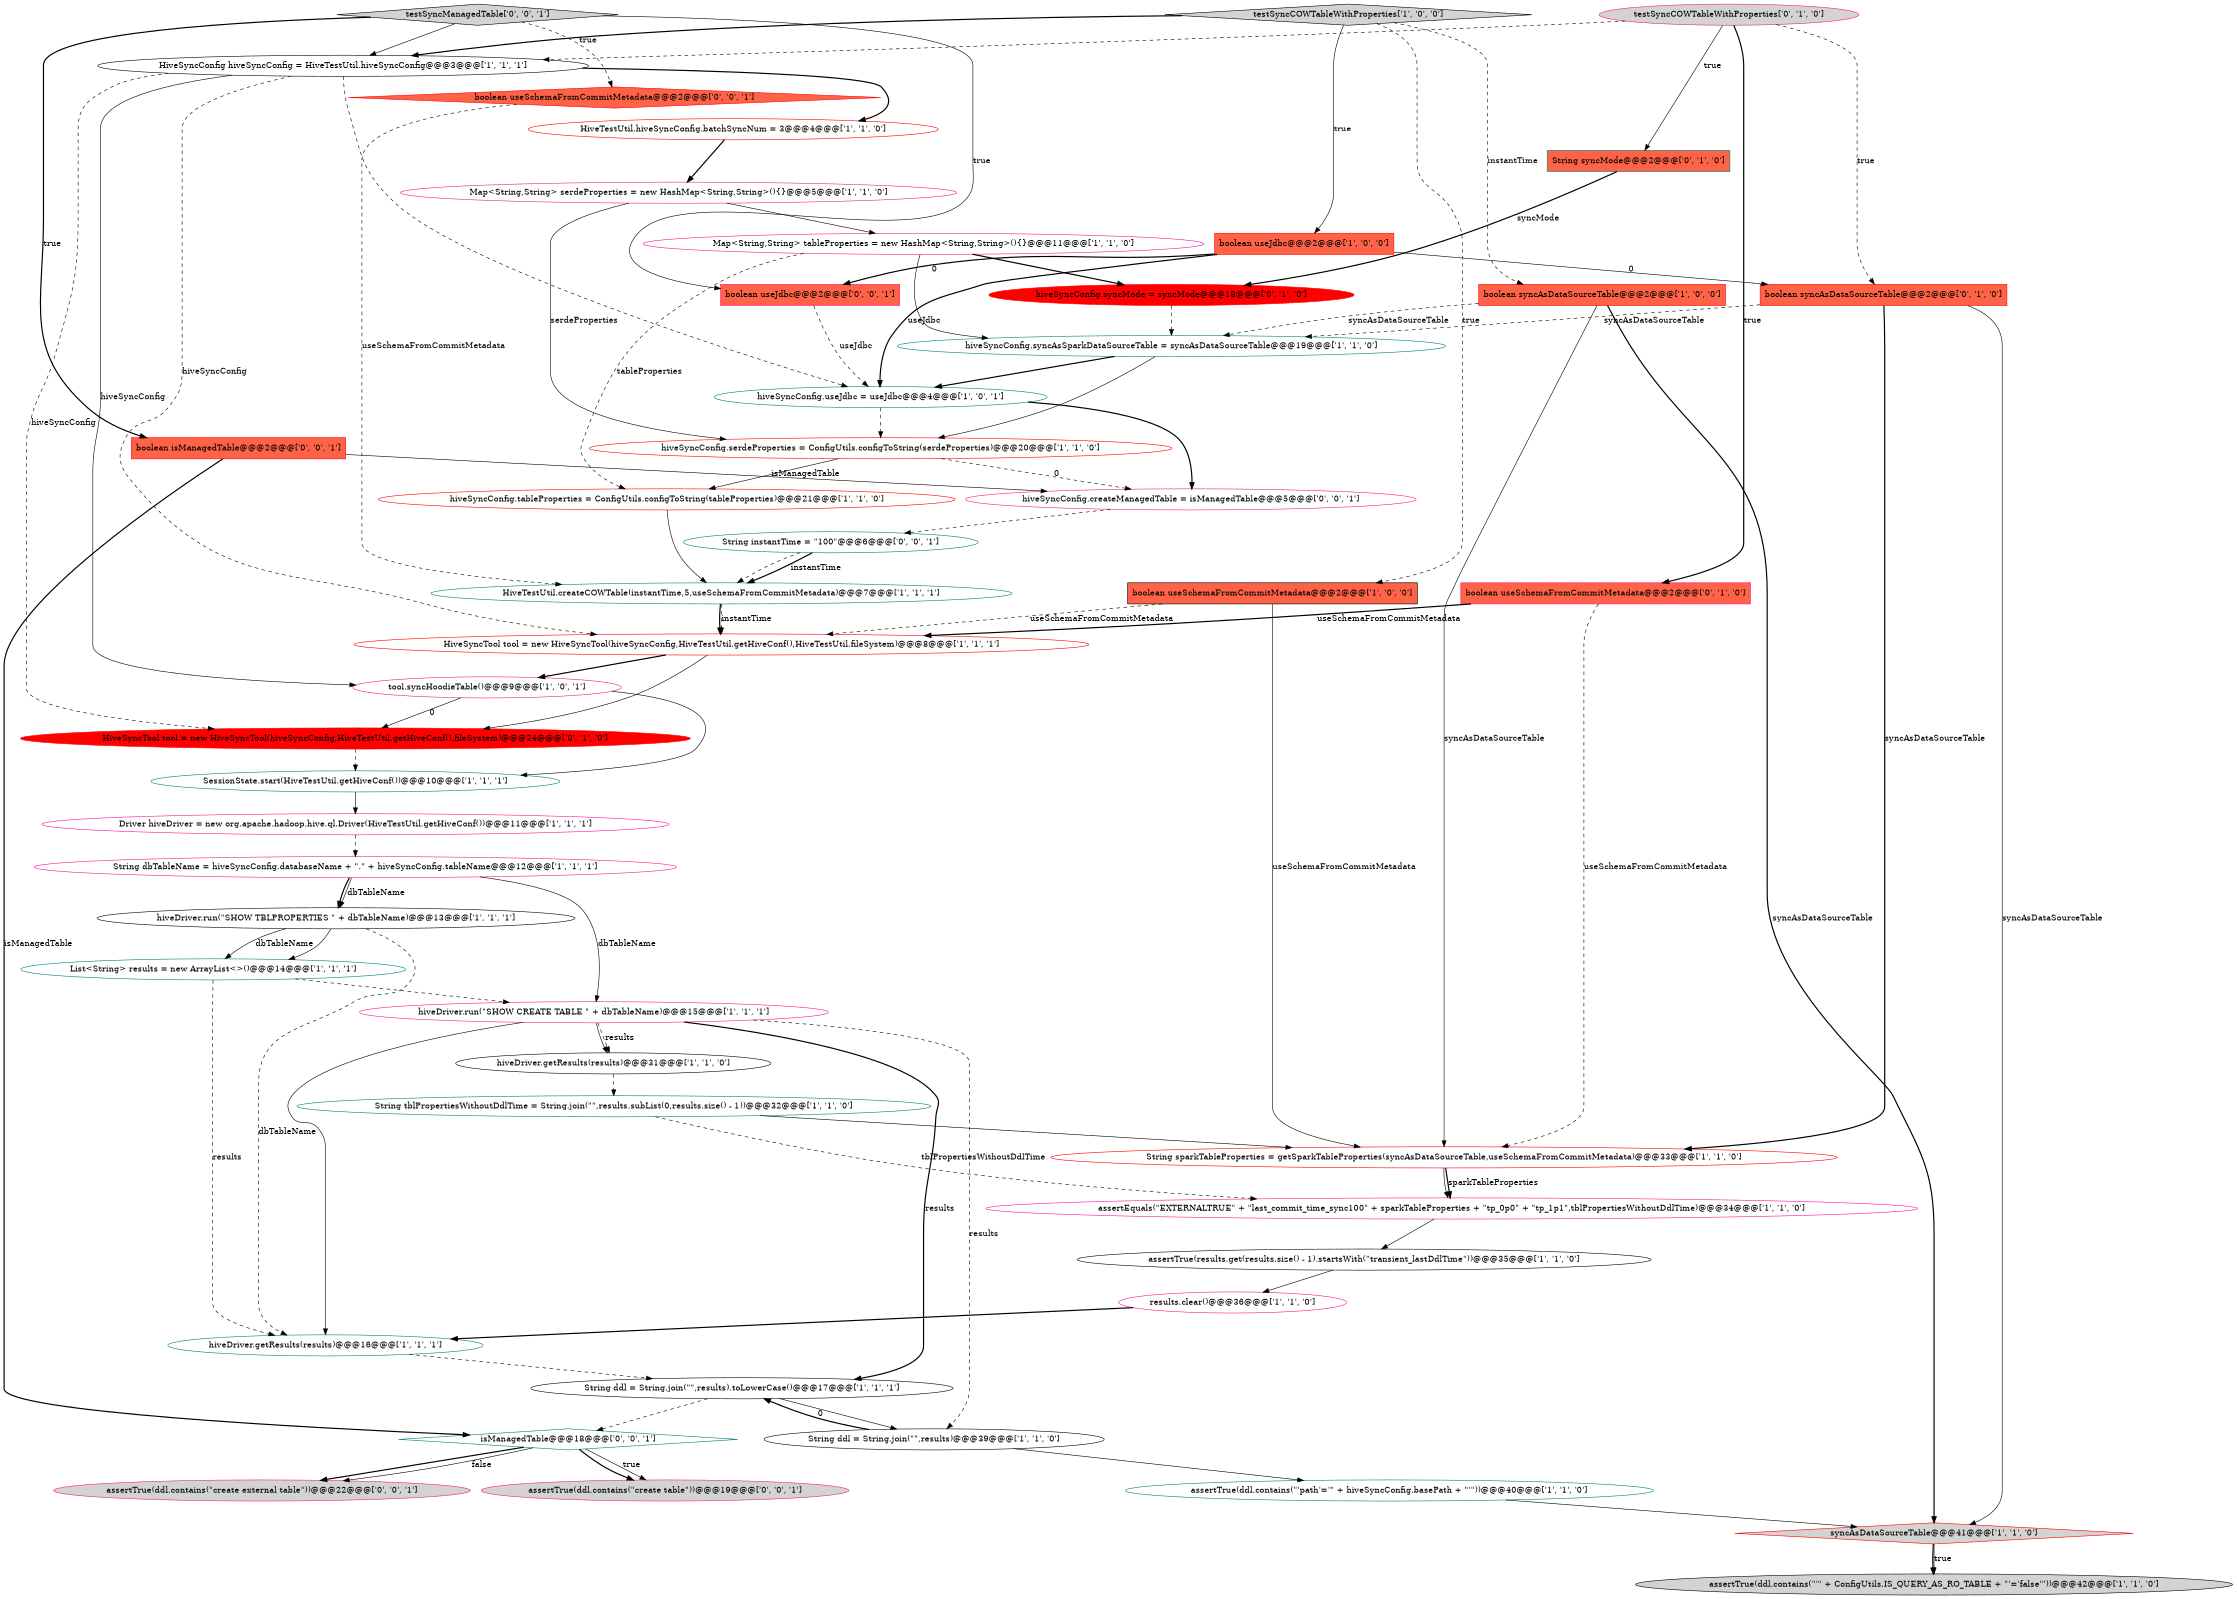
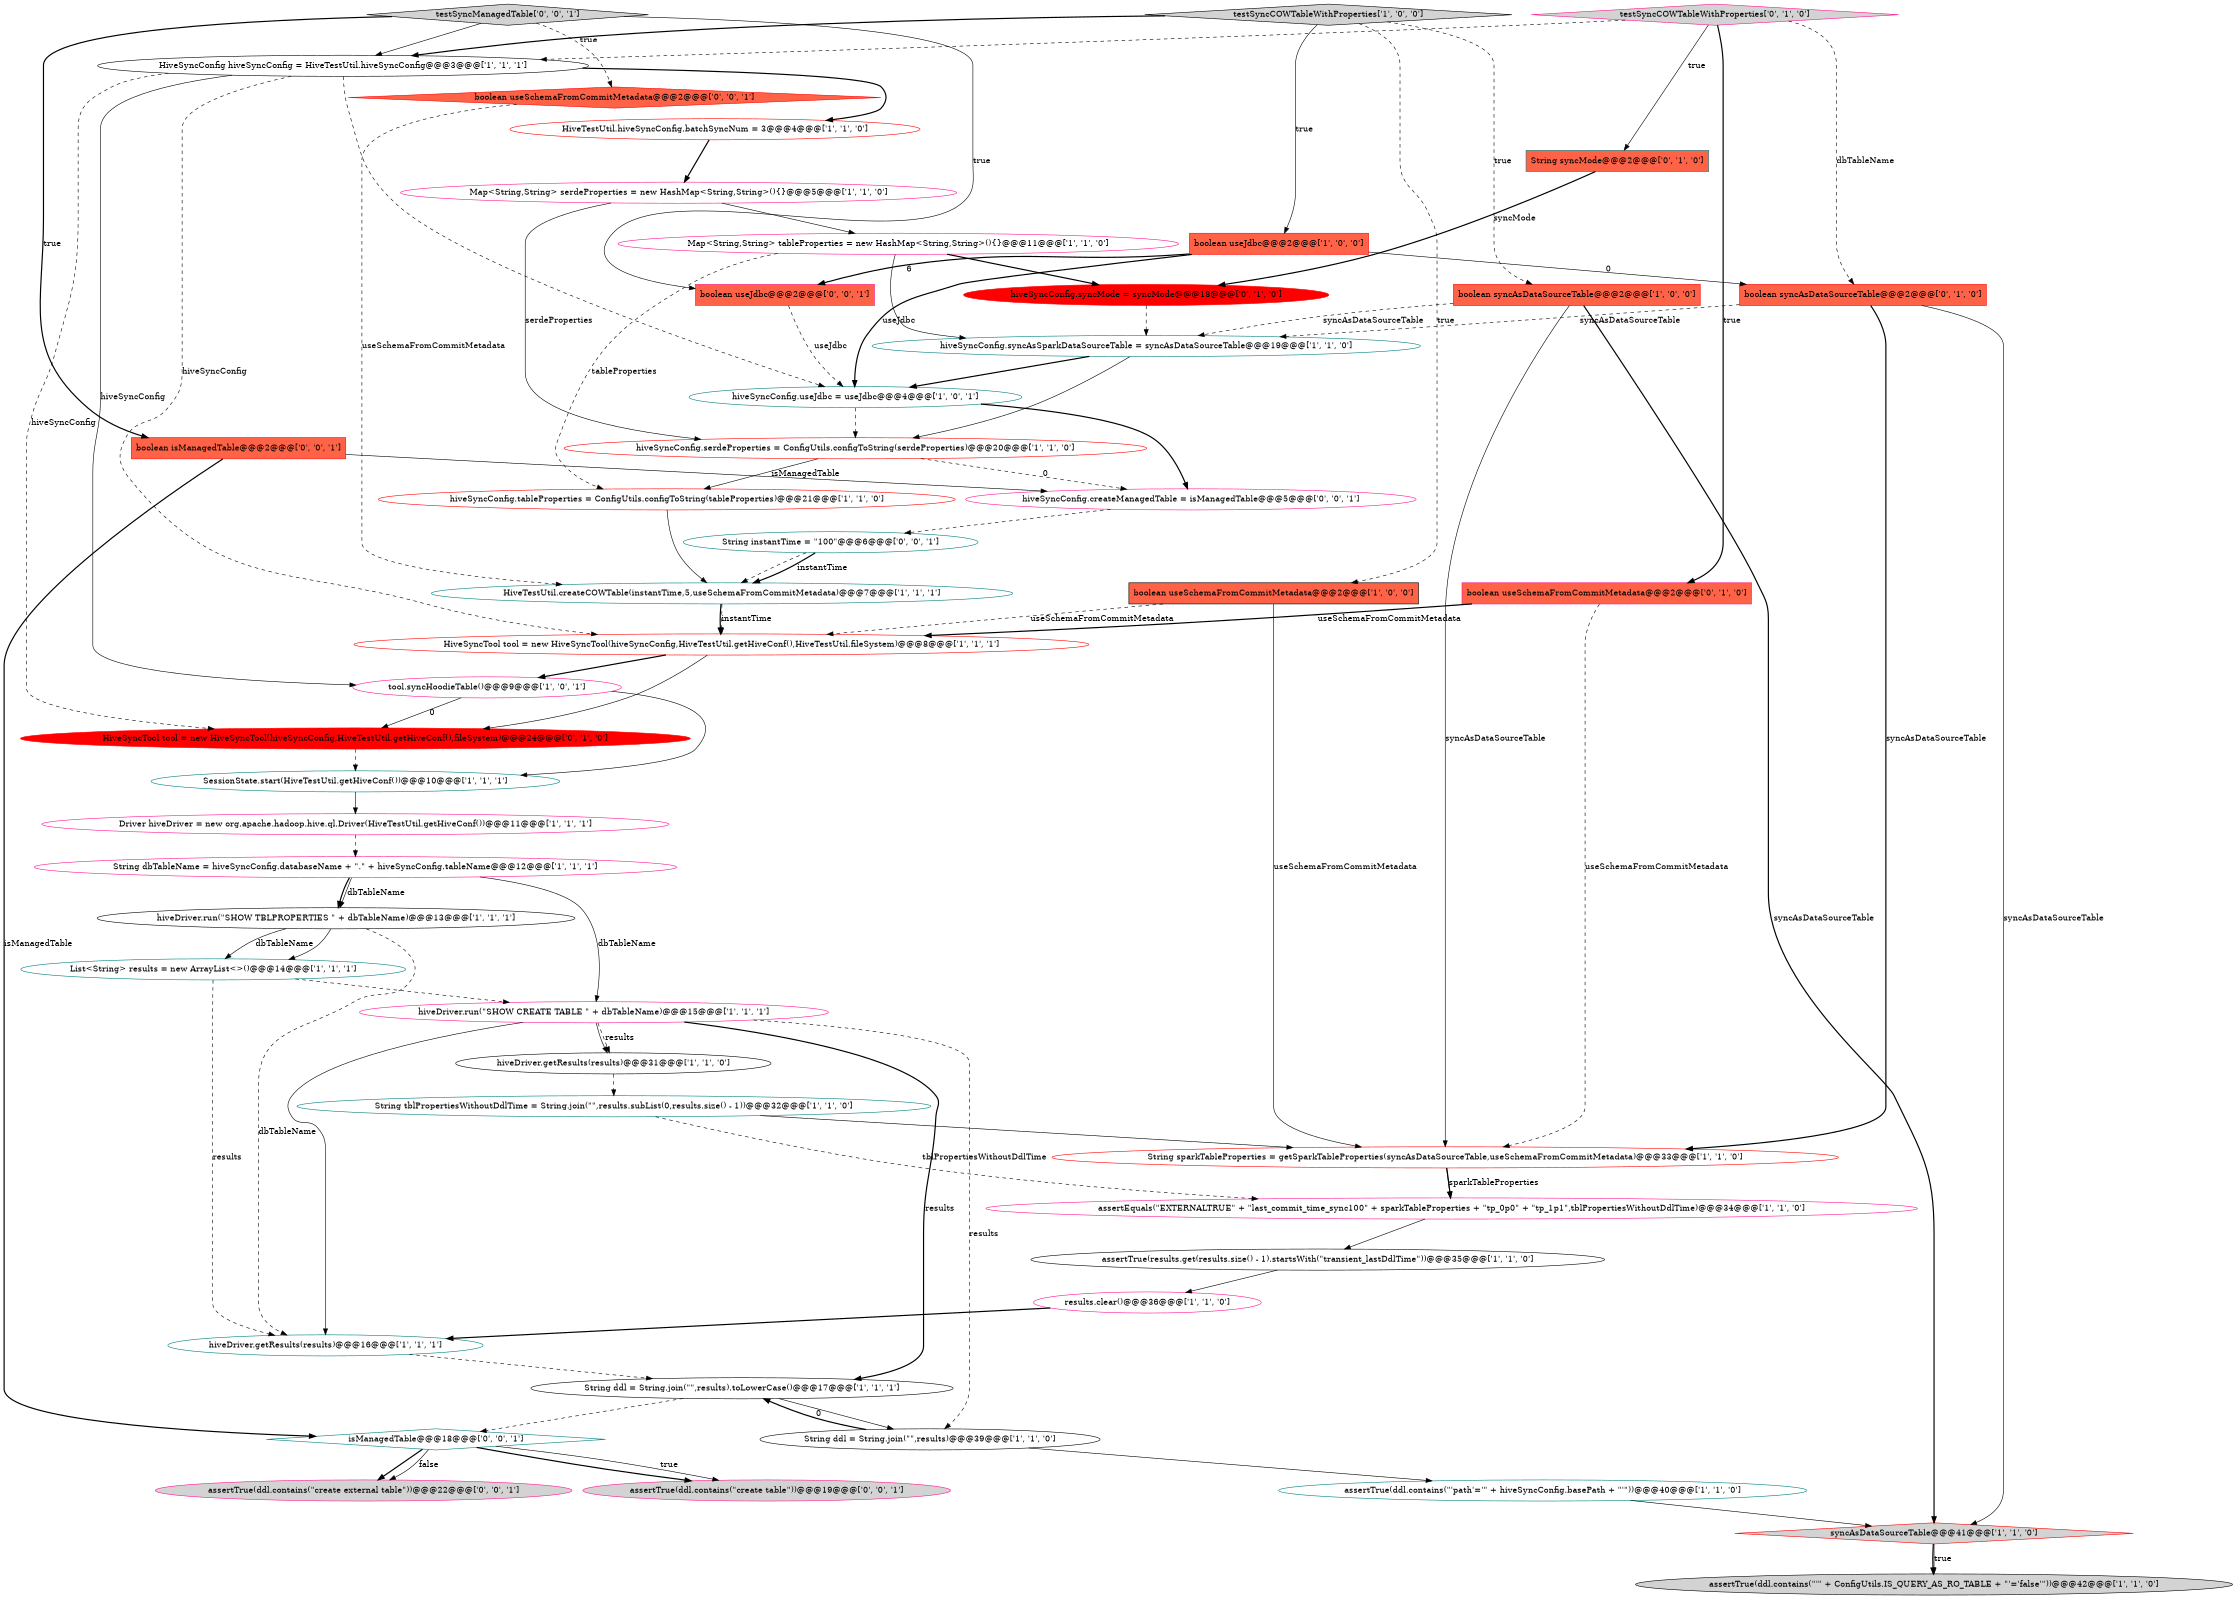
node "testSyncCOWTableWithProperties['0', '1', '0']": shape ellipse -> diamond
edge "testSyncCOWTableWithProperties['1', '0', '0']" -> "boolean syncAsDataSourceTable@@@2@@@['1', '0', '0']": label "instantTime" -> "true"
edge "testSyncCOWTableWithProperties['0', '1', '0']" -> "boolean syncAsDataSourceTable@@@2@@@['0', '1', '0']": label "true" -> "dbTableName"
edge "boolean useJdbc@@@2@@@['1', '0', '0']" -> "boolean useJdbc@@@2@@@['0', '0', '1']": label "0" -> "6"
